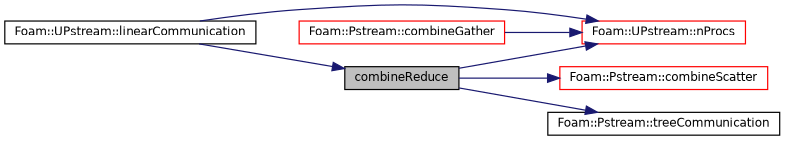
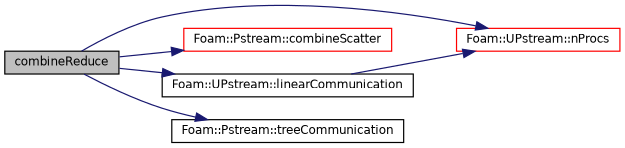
node "Foam::Pstream::combineGather": removed
edge "Foam::UPstream::linearCommunication" -> "combineReduce": reversed
